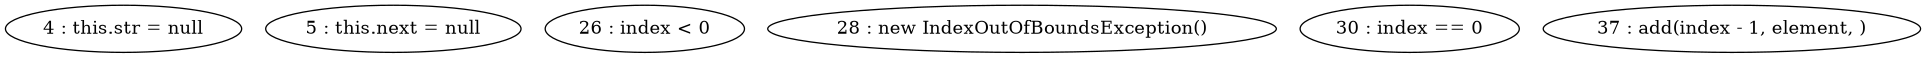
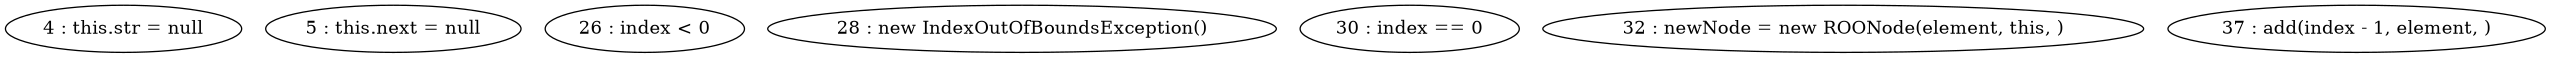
node "32 : newNode = new ROONode(element, this, )": added
